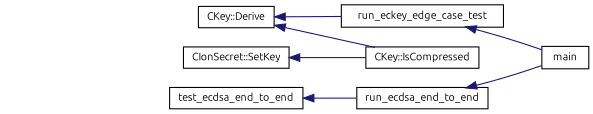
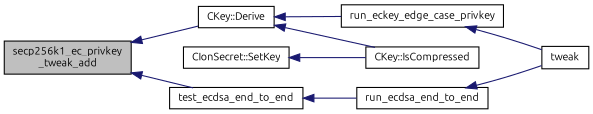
node "run_eckey_edge_case_test": label "run_eckey_edge_case_test" -> "run_eckey_edge_case_privkey"
node "secp256k1_ec_privkey _tweak_add": added
node "main": label "main" -> "tweak"
